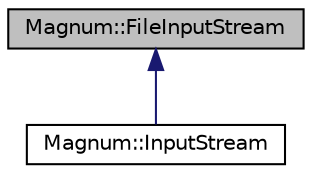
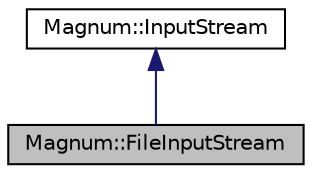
edge "Magnum::InputStream" -> "Magnum::FileInputStream": reversed
